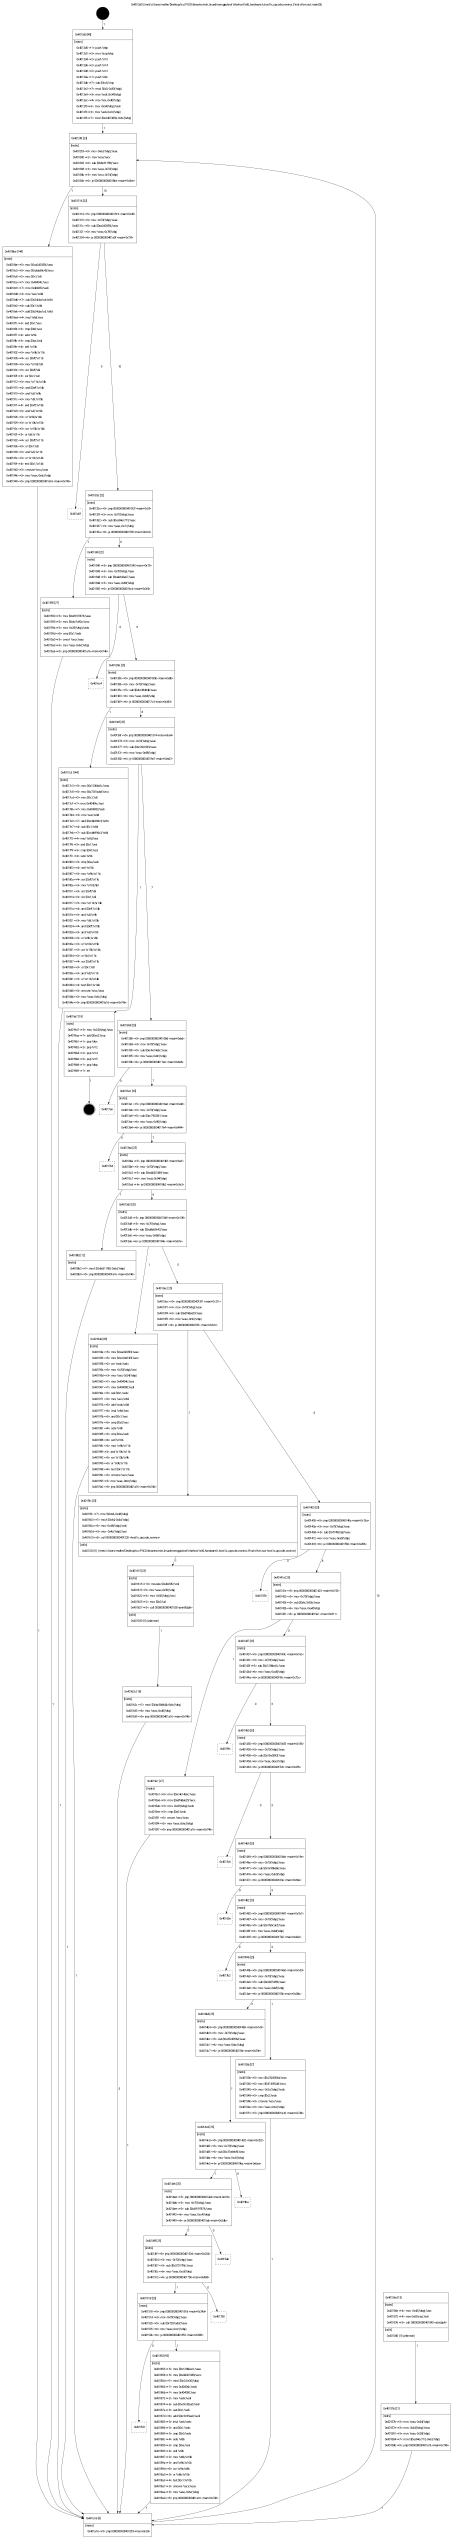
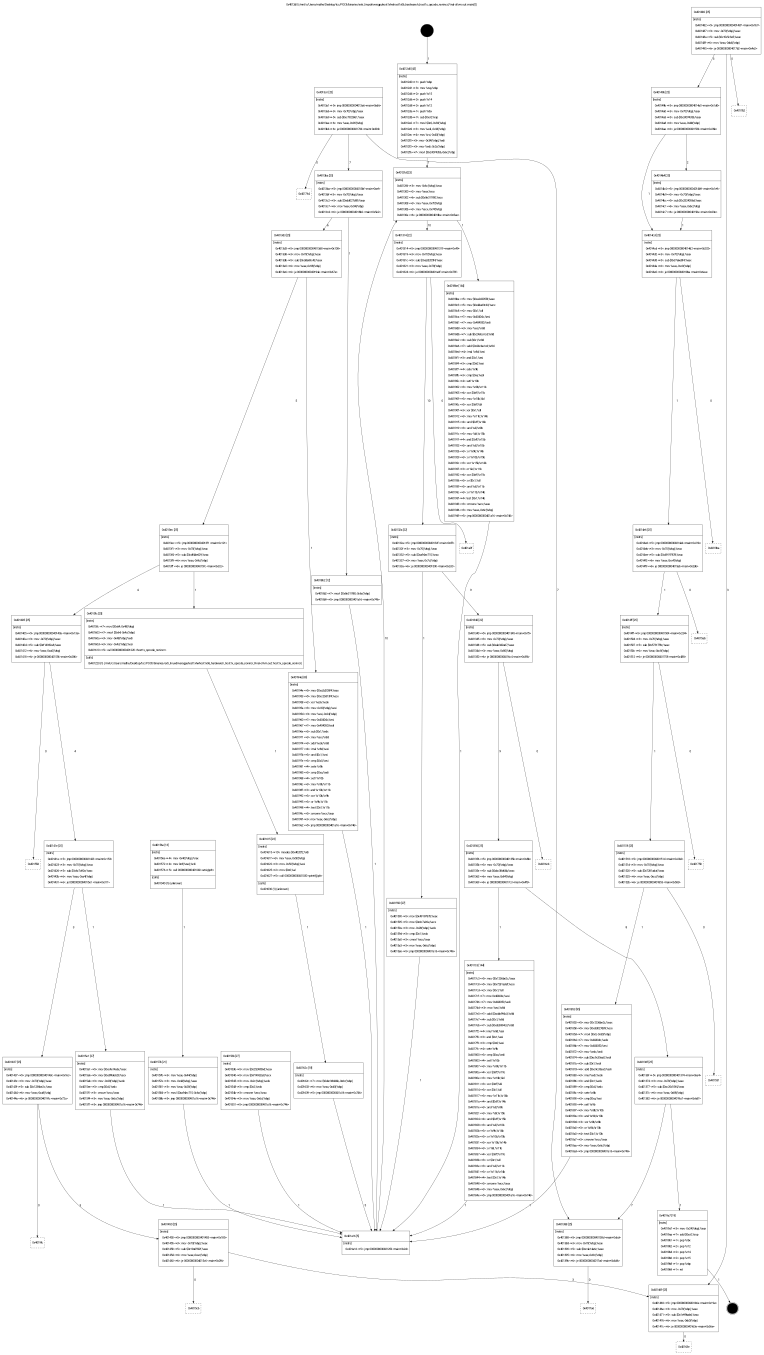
edge "0x401388 [25]" -> "0x4013a1 [25]": reversed
edge "0x401469 [25]" -> "0x401482 [25]": reversed
edge "0x40149b [25]" -> "0x40153b [27]": now "0x40149b [25]" -> "0x4014cd [25]"
